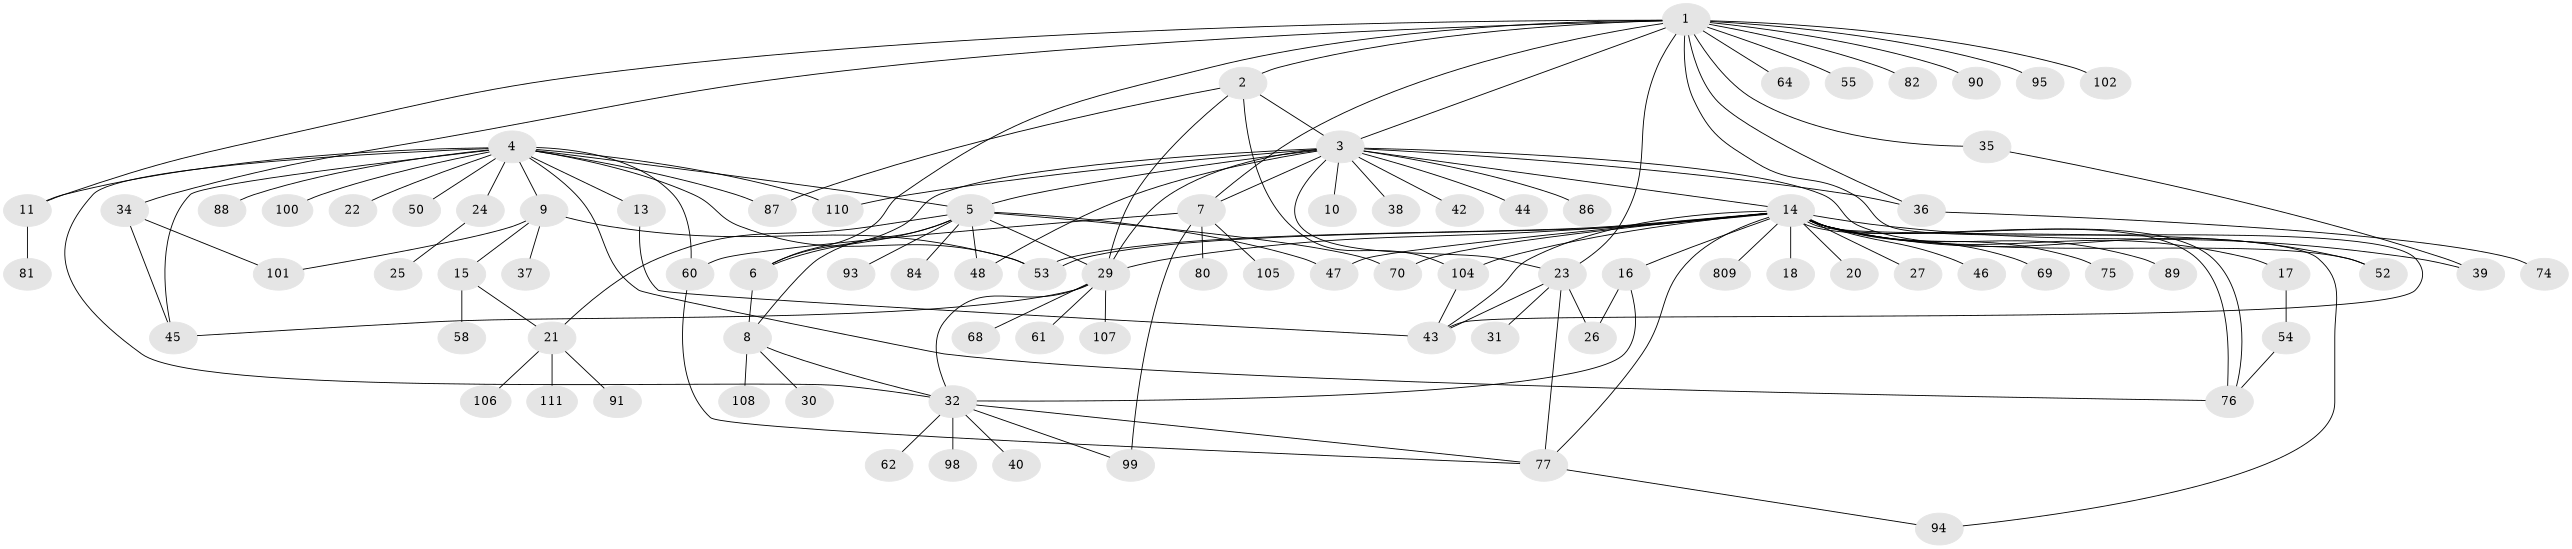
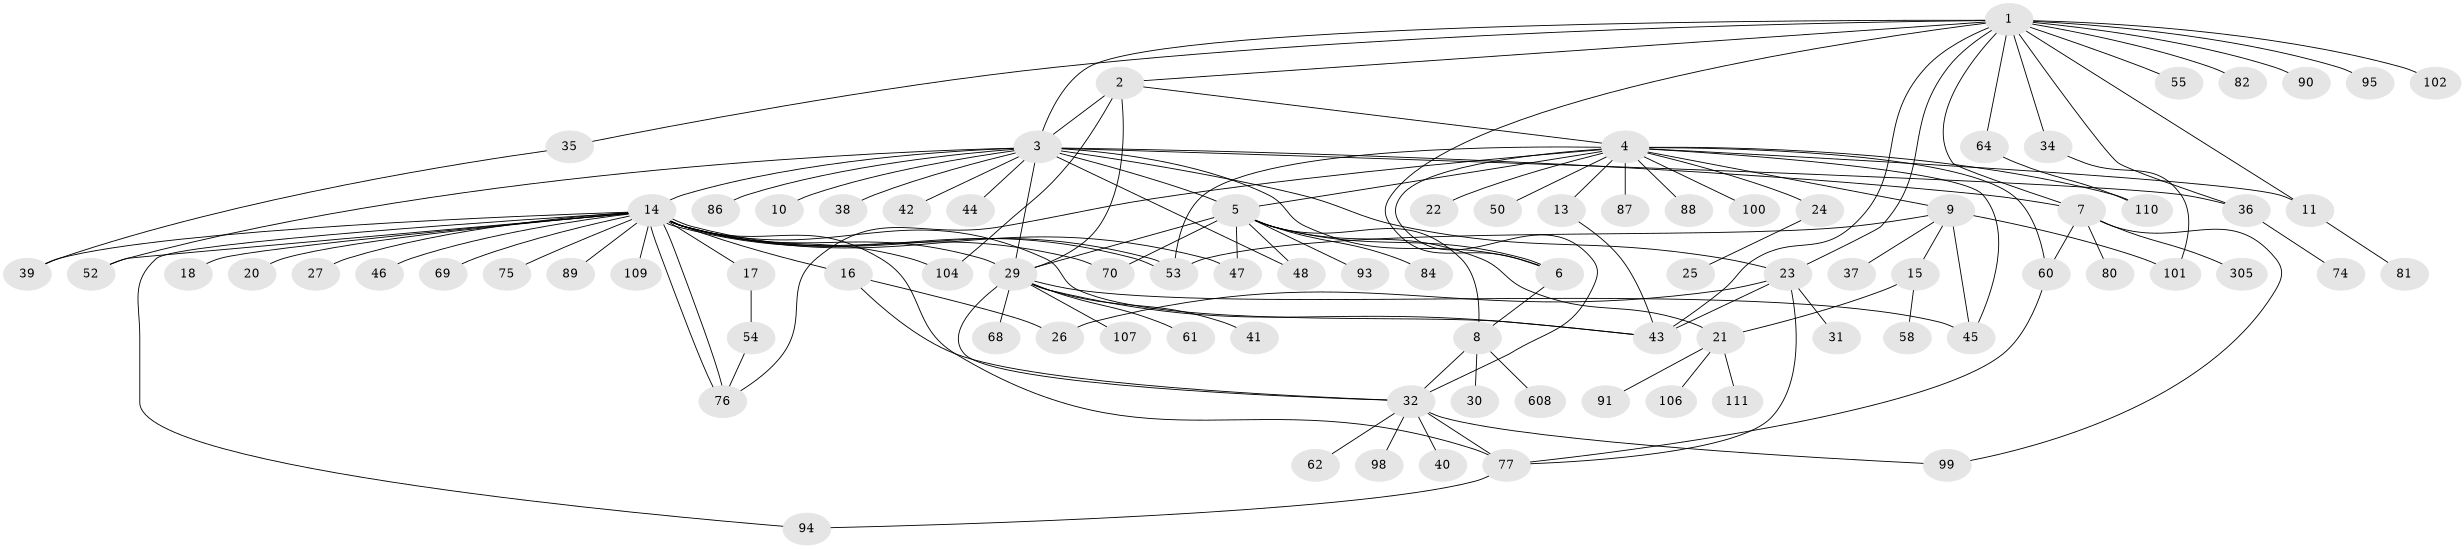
edge "2" -- "87": now "2" -- "4"
edge "3" -- "110": now "64" -- "110"
edge "34" -- "45": now "9" -- "45"
node "105": label "105" -> "305"
node "809": label "809" -> "109"
edge "104" -- "43": now "29" -- "43"
node "41": added
node "108": label "108" -> "608"
